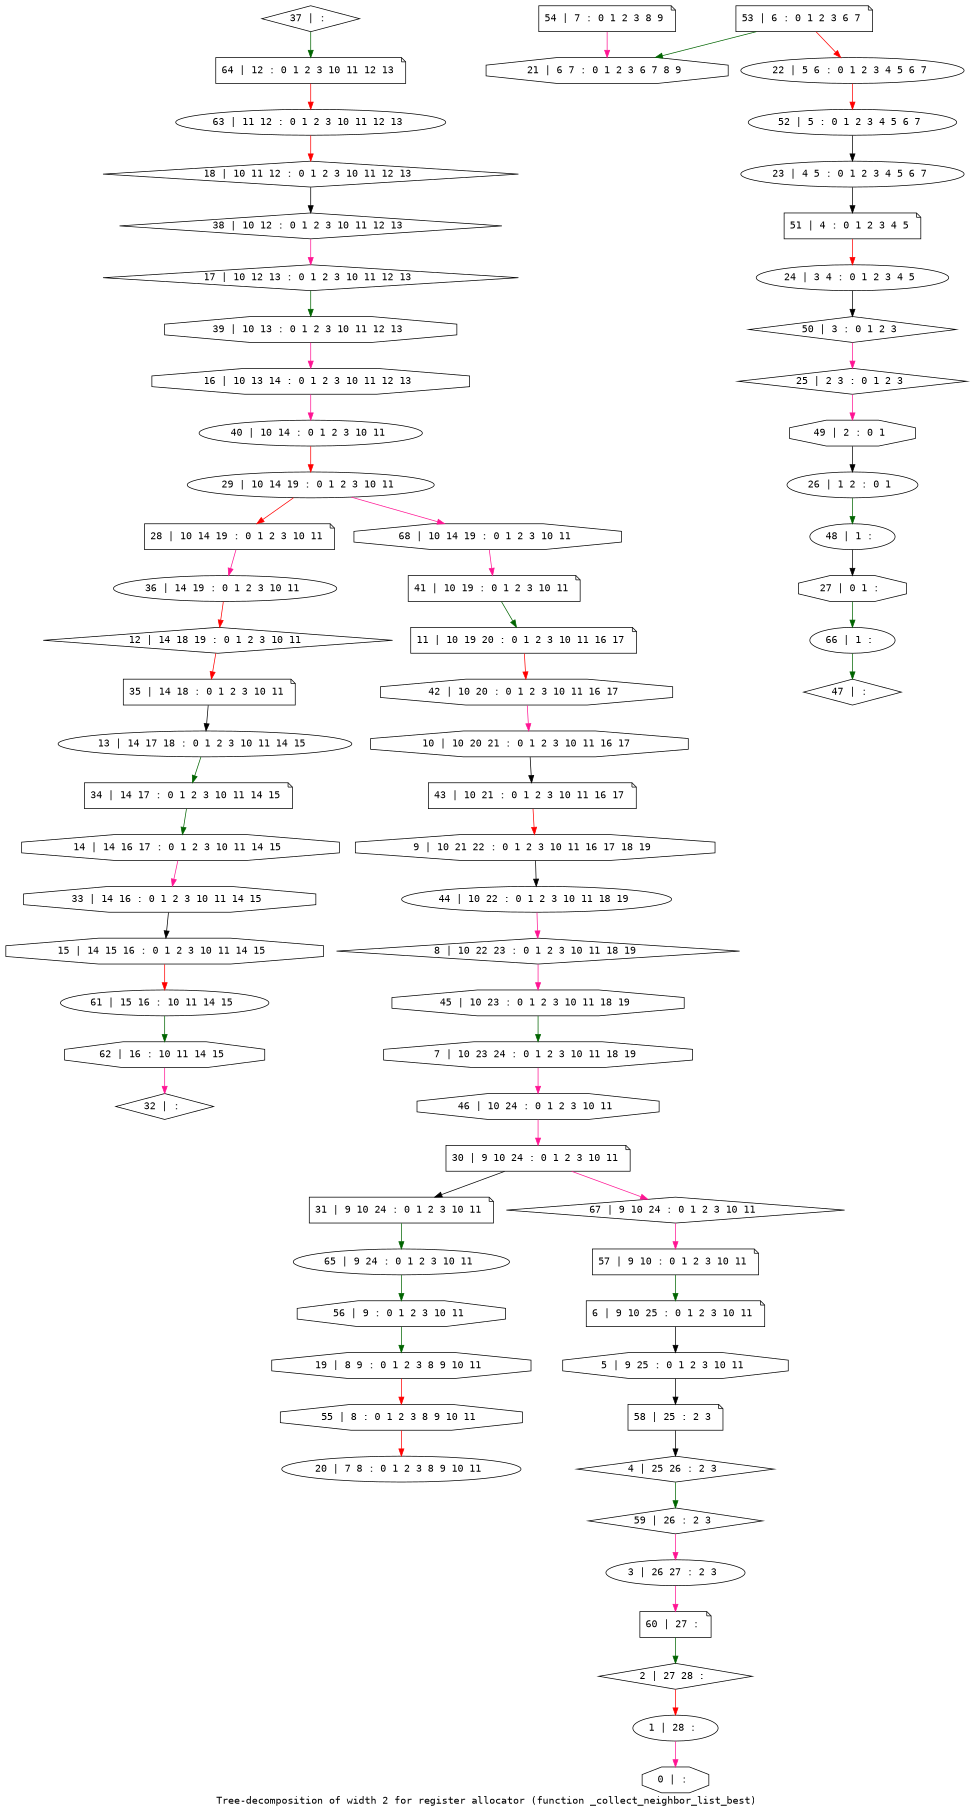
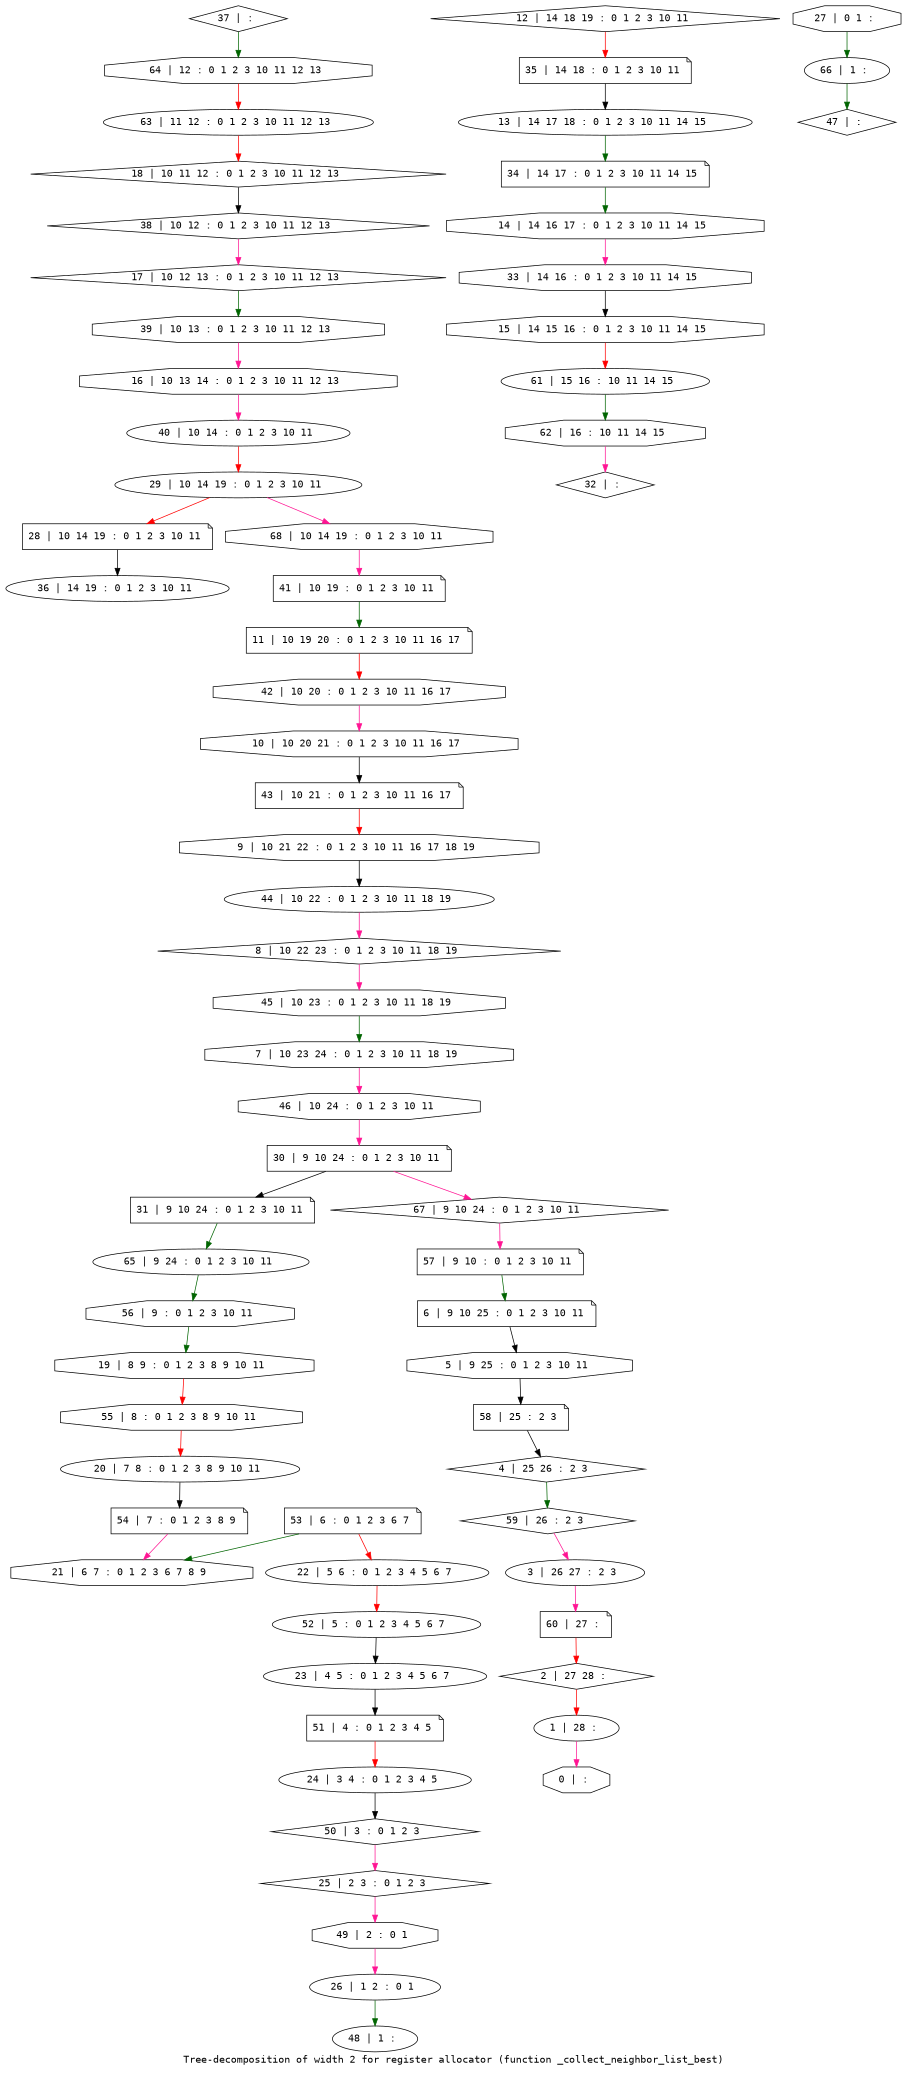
node "64 | 12 : 0 1 2 3 10 11 12 13": shape note -> octagon
edge "49 | 2 : 0 1" -> "26 | 1 2 : 0 1": color black -> deeppink
edge "28 | 10 14 19 : 0 1 2 3 10 11" -> "36 | 14 19 : 0 1 2 3 10 11": color deeppink -> black
edge "48 | 1 :" -> "27 | 0 1 :": removed
edge "36 | 14 19 : 0 1 2 3 10 11" -> "12 | 14 18 19 : 0 1 2 3 10 11": removed
edge "20 | 7 8 : 0 1 2 3 8 9 10 11" -> "54 | 7 : 0 1 2 3 8 9": added
edge "60 | 27 :" -> "2 | 27 28 :": color darkgreen -> red
